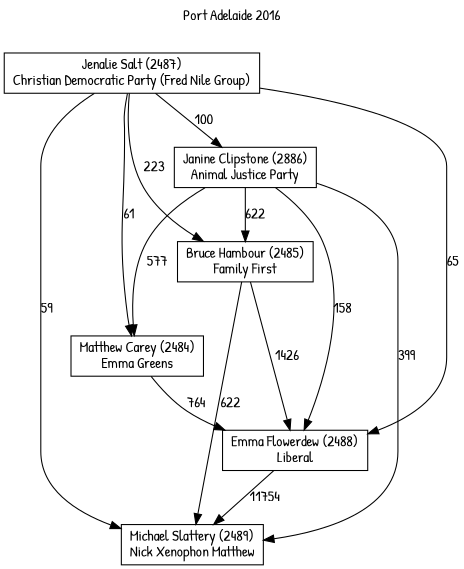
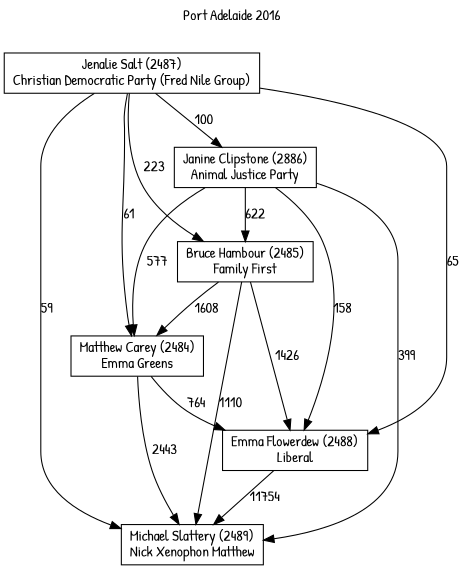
edge "Bruce Hambour (2485) Family First" -> "Matthew Carey (2484) Emma Greens": added, label "1608"
edge "Bruce Hambour (2485) Family First" -> "Michael Slattery (2489) Nick Xenophon Matthew": label "622" -> "1110"
edge "Matthew Carey (2484) Emma Greens" -> "Michael Slattery (2489) Nick Xenophon Matthew": added, label "2443"
